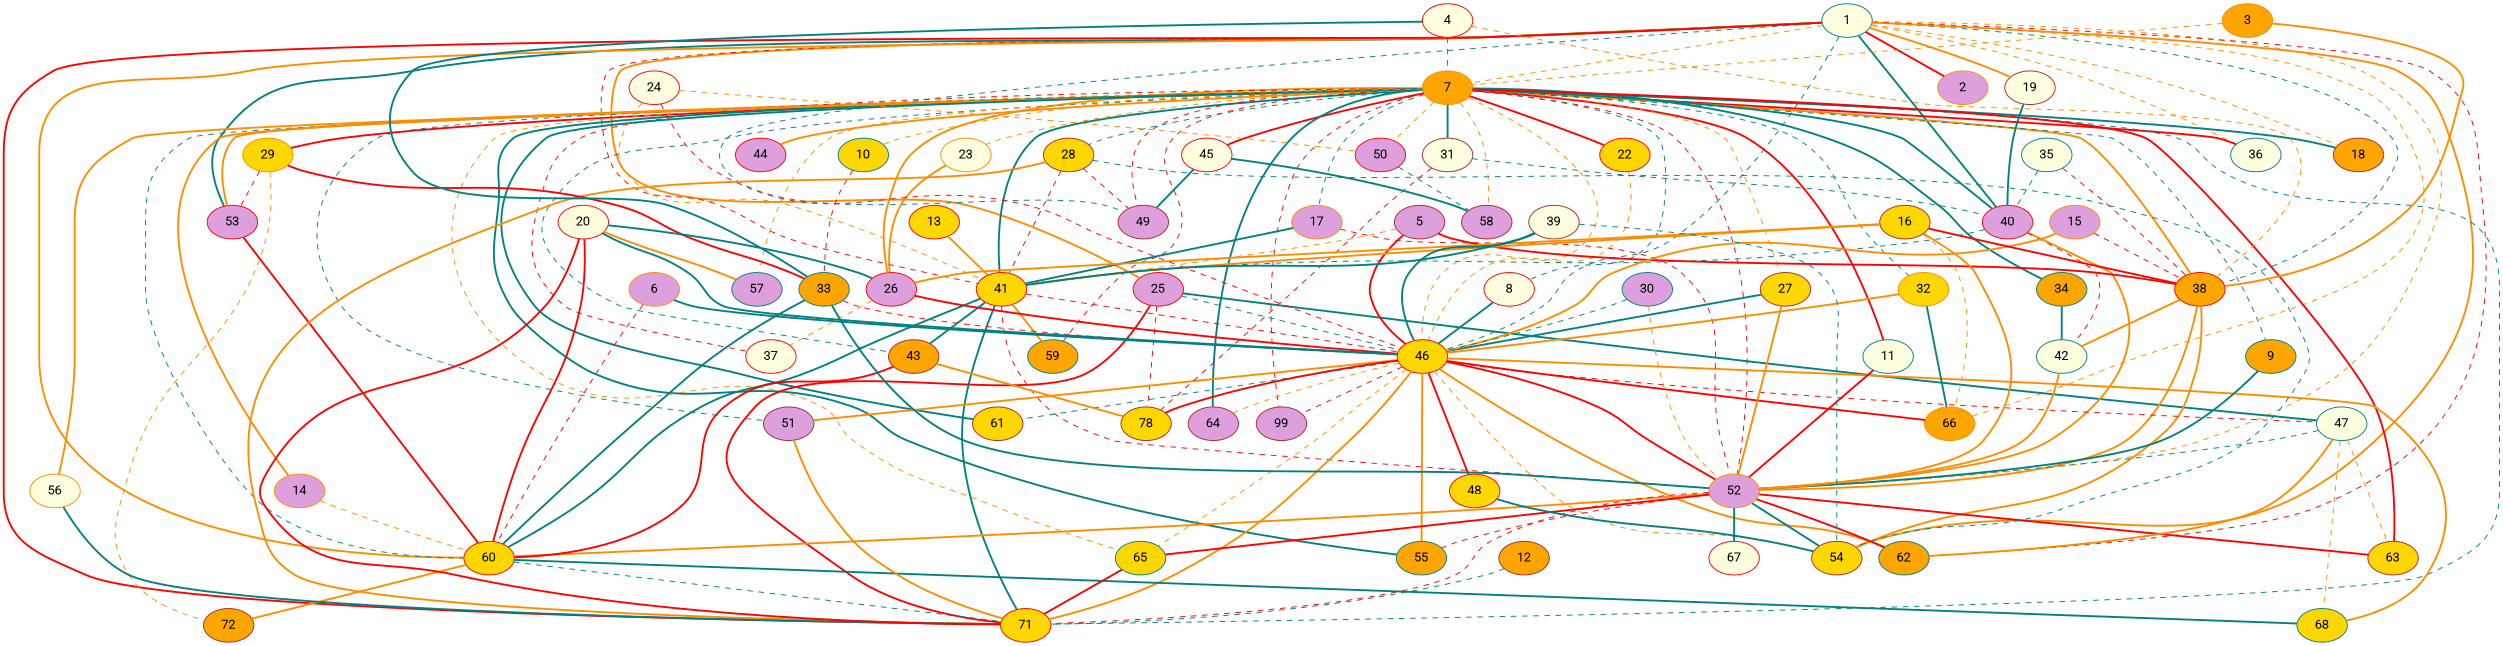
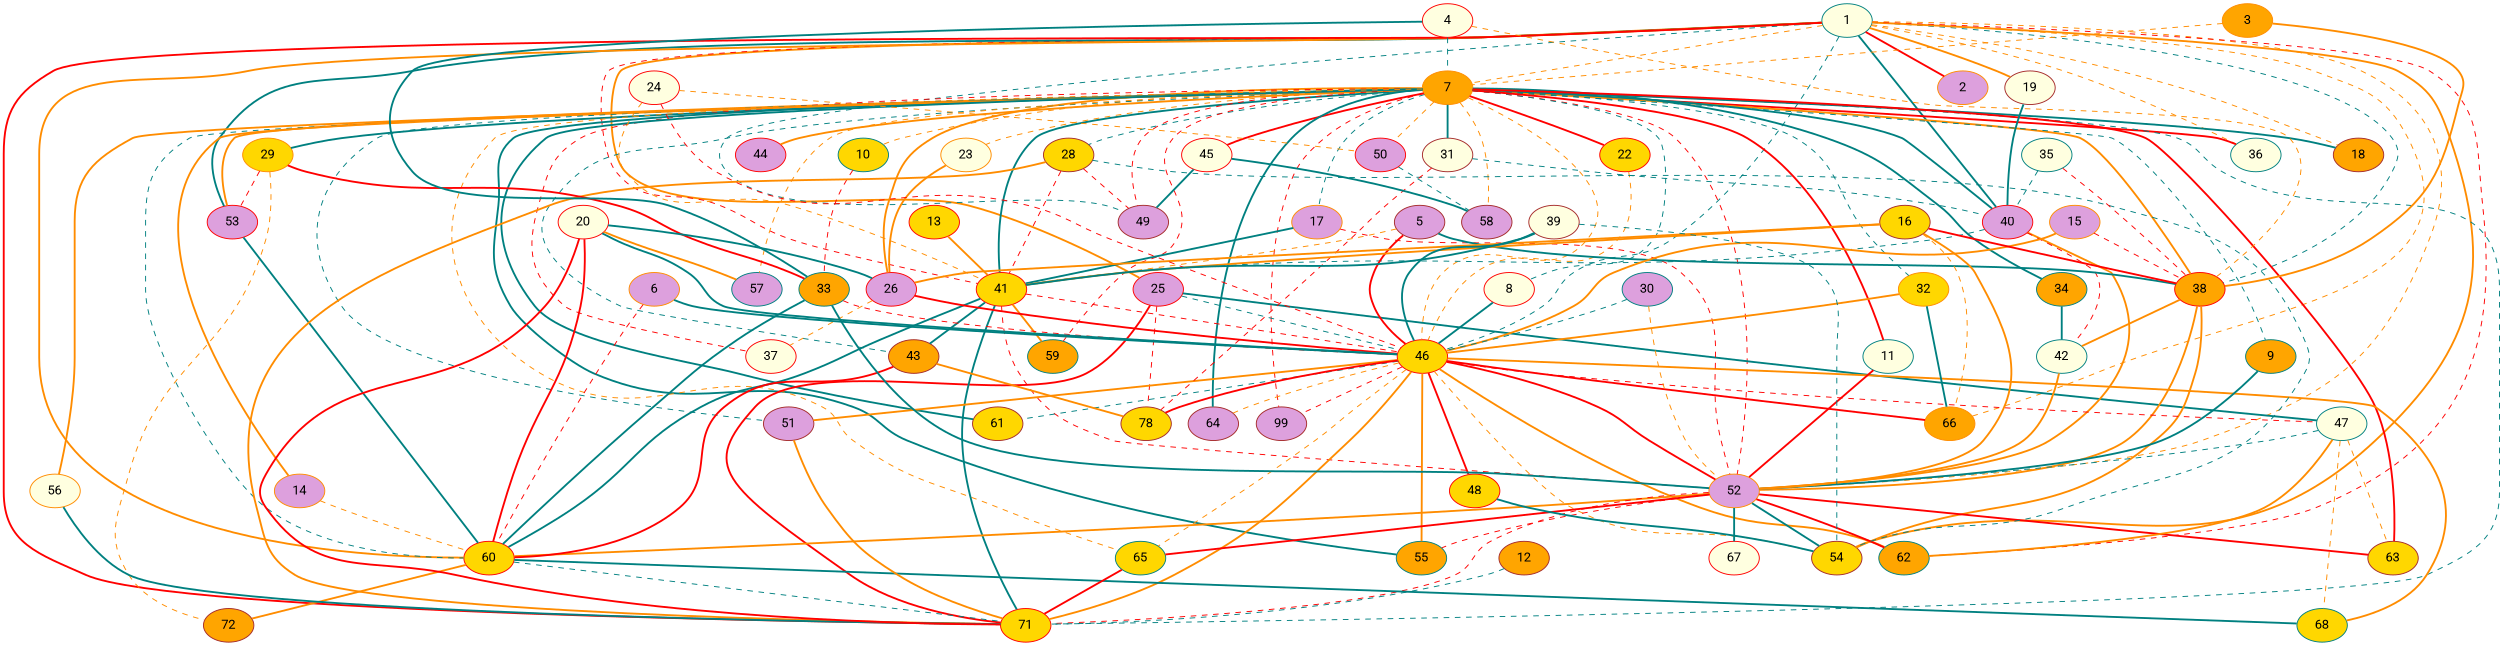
edge "7" -- "29": color red -> teal
edge "5" -- "38": color red -> teal
node "27": removed
edge "53" -- "60": color red -> teal
